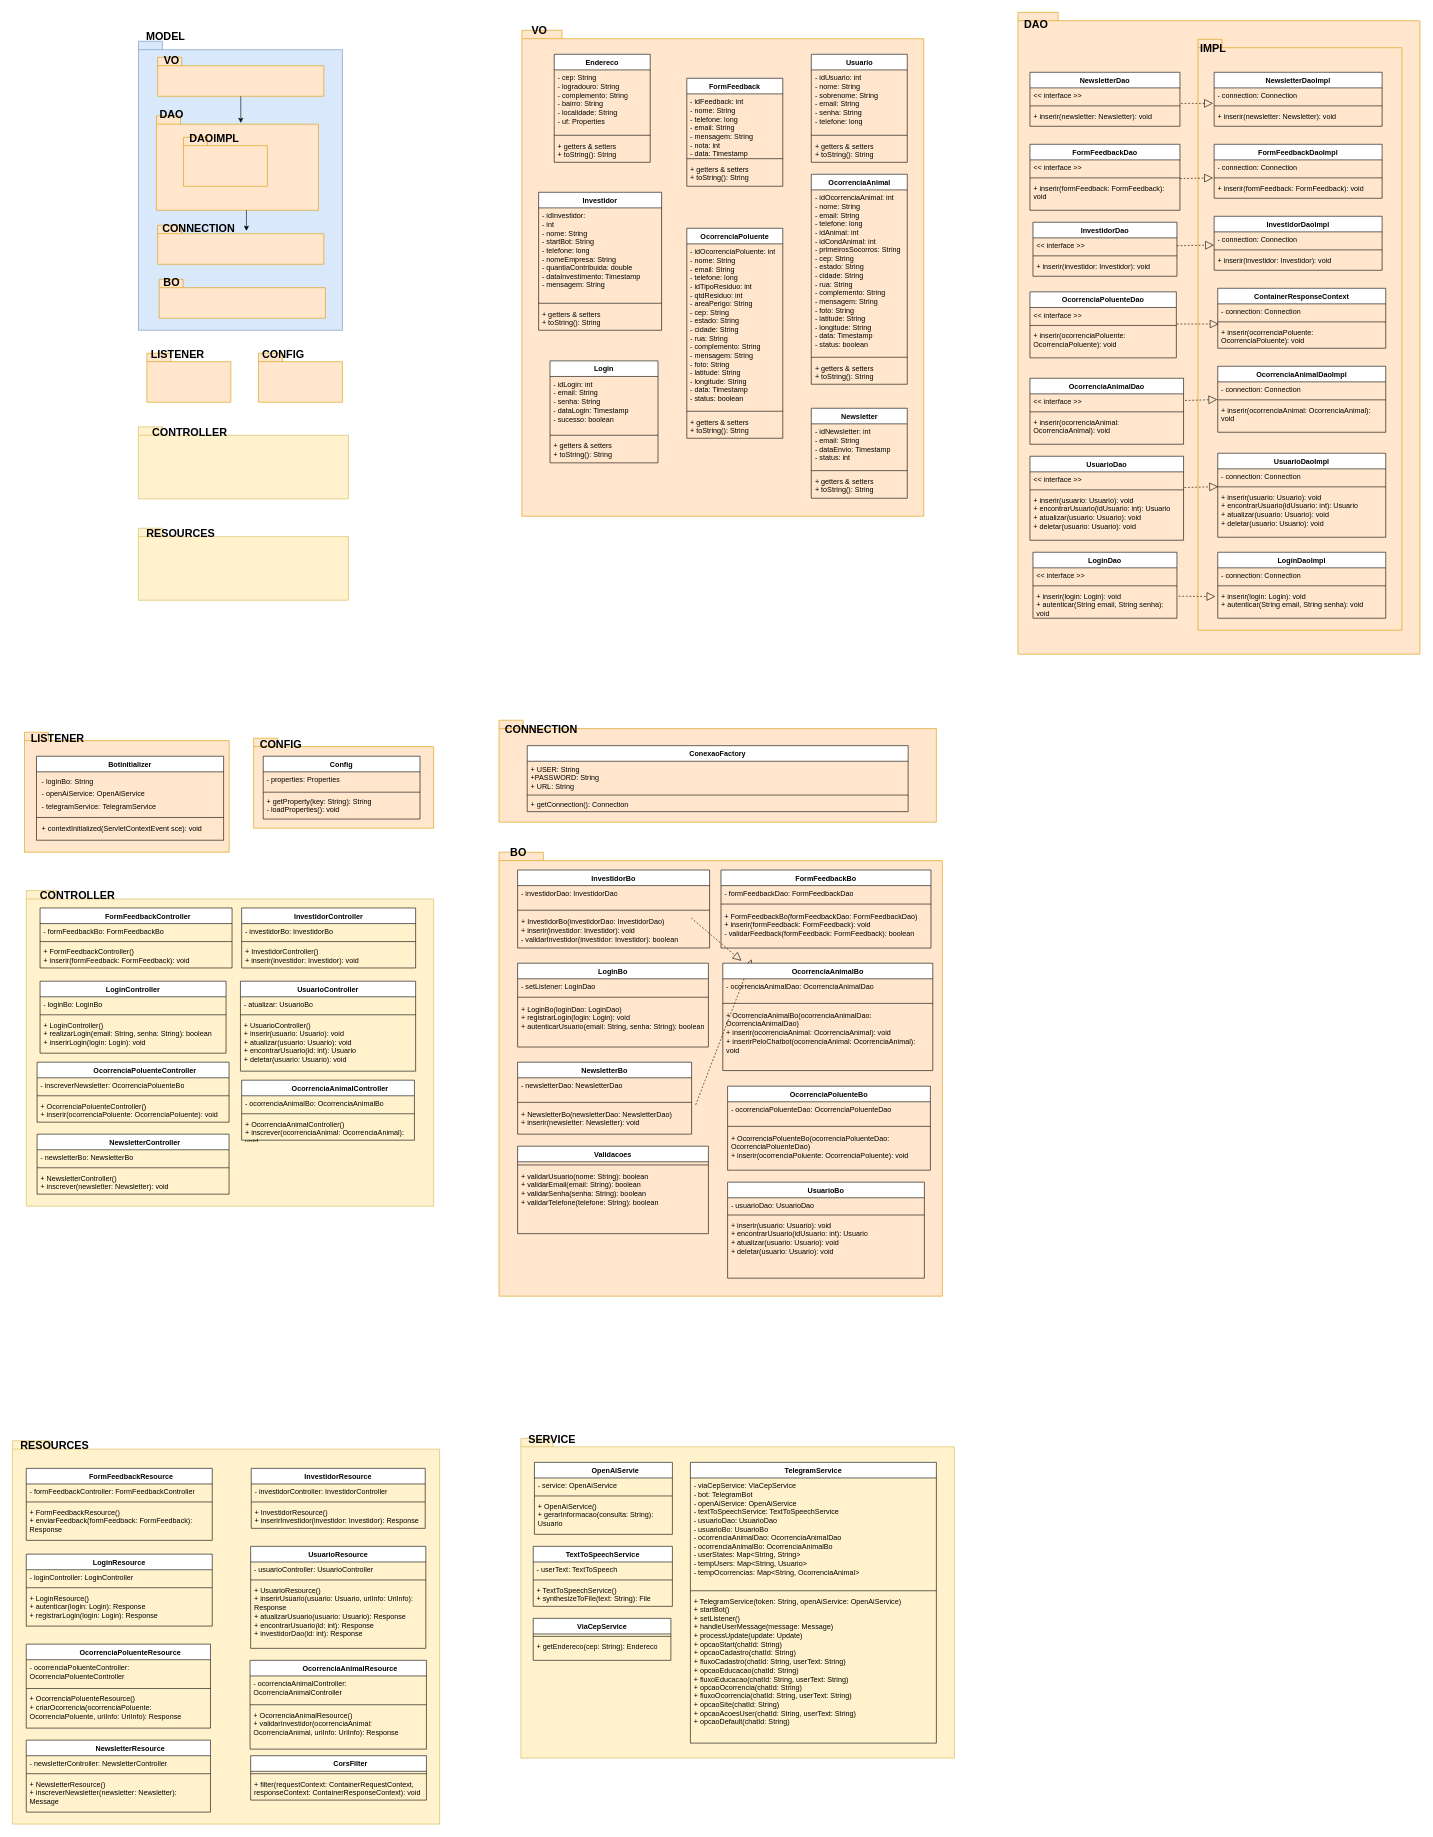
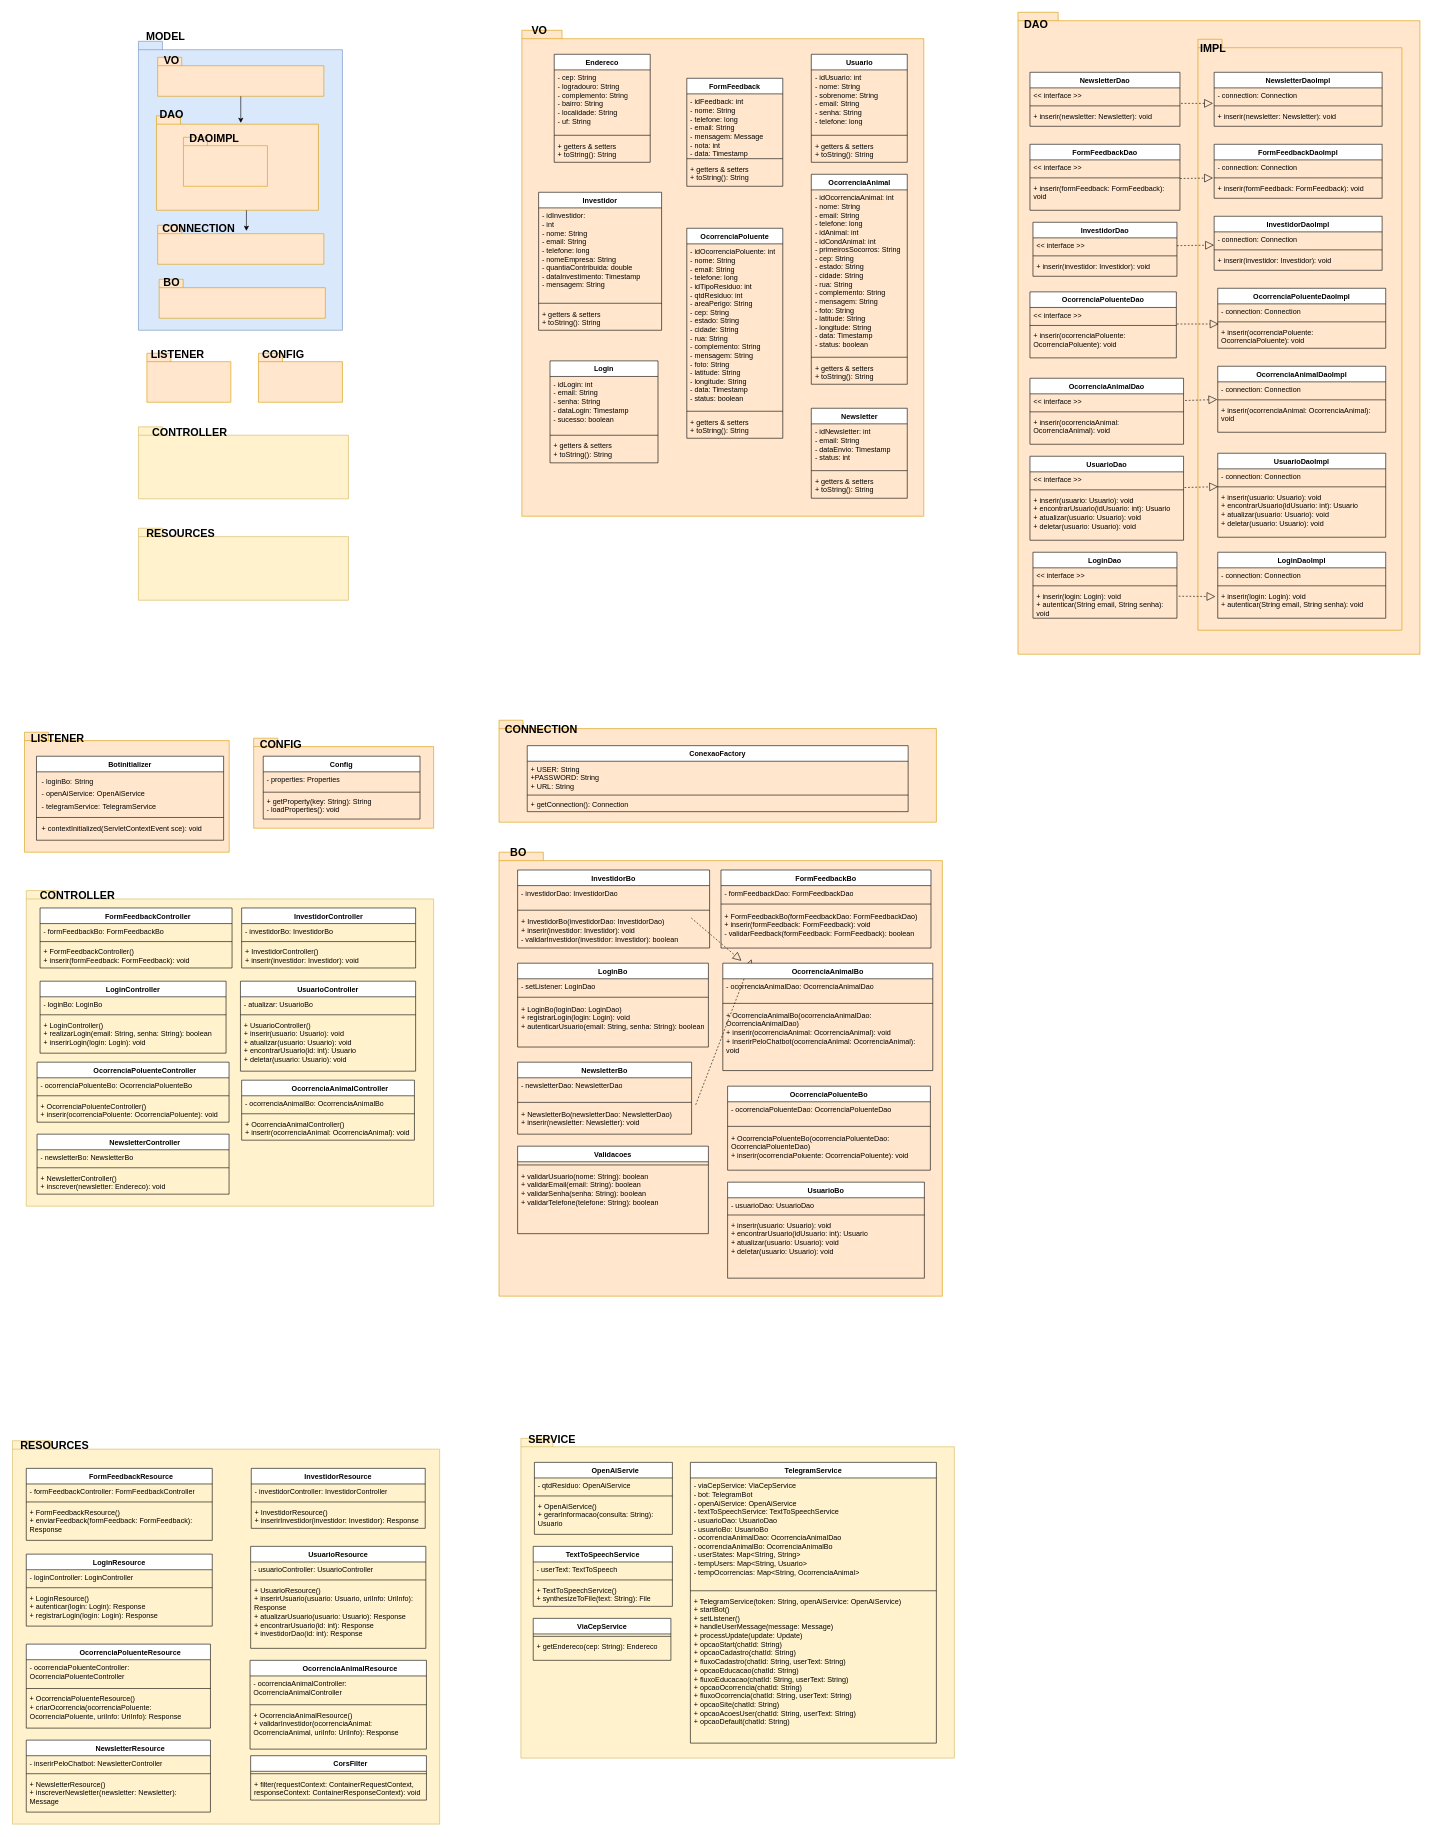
node "- cep: String - logradouro: String - complemento: String - bairro: String - localidade: String - uf: Properties": label "- cep: String - logradouro: String - complemento: String - bairro: String - localidade: String - uf: Properties" -> "- cep: String - logradouro: String - complemento: String - bairro: String - localidade: String - uf: String"
node "- idFeedback: int - nome: String - telefone: long - email: String - mensagem: String - nota: int - data: Timestamp": label "- idFeedback: int - nome: String - telefone: long - email: String - mensagem: String - nota: int - data: Timestamp" -> "- idFeedback: int - nome: String - telefone: long - email: String - mensagem: Message - nota: int - data: Timestamp"
node "- idInvestidor: - int - nome: String - startBot: String - telefone: long - nomeEmpresa: String - quantiaContribuida: double - dataInvestimento: Timestamp - mensagem: String": label "- idInvestidor: - int - nome: String - startBot: String - telefone: long - nomeEmpresa: String - quantiaContribuida: double - dataInvestimento: Timestamp - mensagem: String" -> "- idInvestidor: - int - nome: String - email: String - telefone: long - nomeEmpresa: String - quantiaContribuida: double - dataInvestimento: Timestamp - mensagem: String"
node "ContainerResponseContext": label "ContainerResponseContext" -> "OcorrenciaPoluenteDaoImpl"
node "- inscreverNewsletter: OcorrenciaPoluenteBo": label "- inscreverNewsletter: OcorrenciaPoluenteBo" -> "- ocorrenciaPoluenteBo: OcorrenciaPoluenteBo"
node "+ OcorrenciaAnimalController() + inscrever(ocorrenciaAnimal: OcorrenciaAnimal): void": label "+ OcorrenciaAnimalController() + inscrever(ocorrenciaAnimal: OcorrenciaAnimal): void" -> "+ OcorrenciaAnimalController() + inserir(ocorrenciaAnimal: OcorrenciaAnimal): void"
node "+ NewsletterController() + inscrever(newsletter: Newsletter): void": label "+ NewsletterController() + inscrever(newsletter: Newsletter): void" -> "+ NewsletterController() + inscrever(newsletter: Endereco): void"
node "- service: OpenAiService": label "- service: OpenAiService" -> "- qtdResiduo: OpenAiService"
node "- newsletterController: NewsletterController": label "- newsletterController: NewsletterController" -> "- inserirPeloChatbot: NewsletterController"
